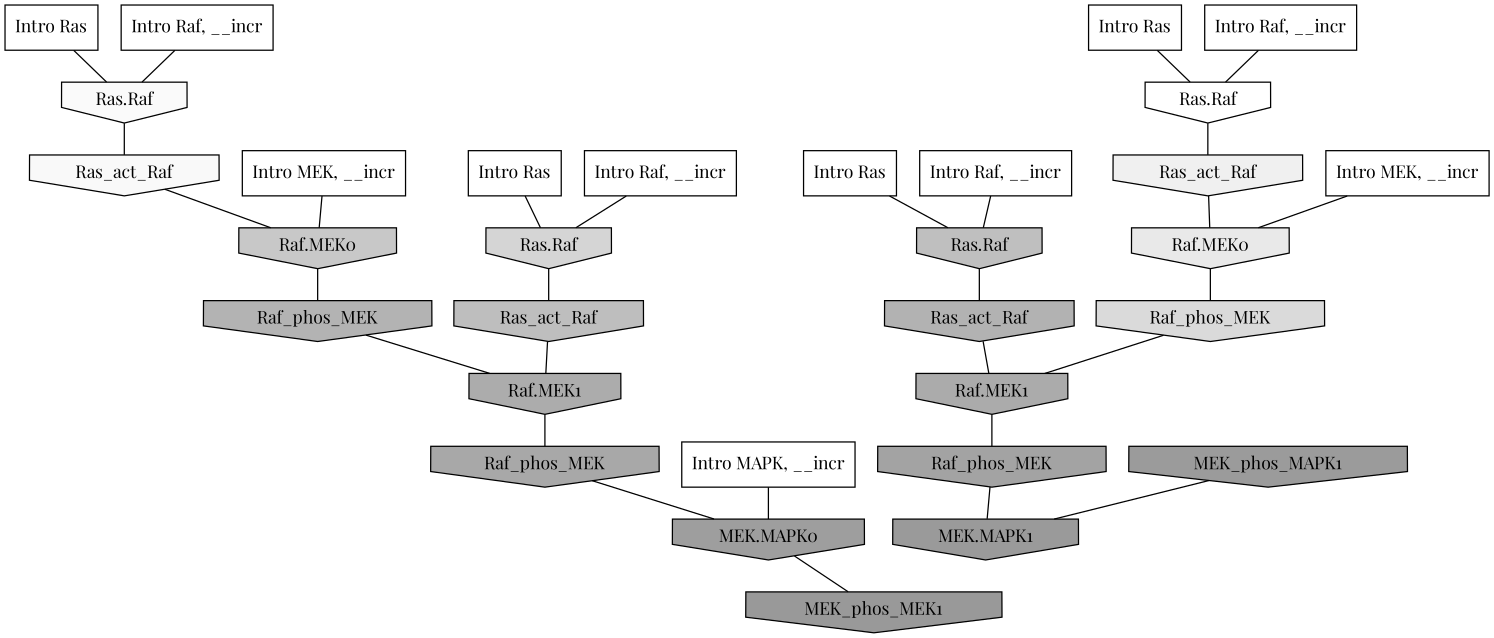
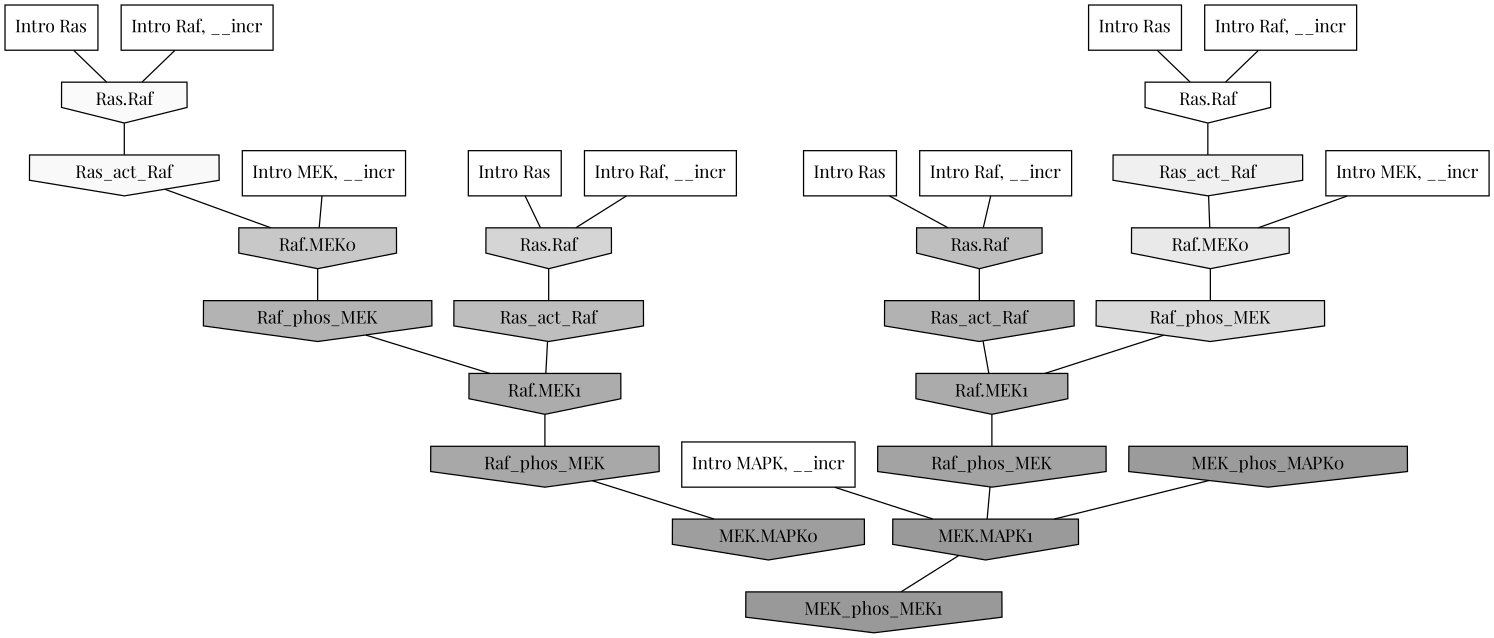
node "MEK_phos_MAPK1": label "MEK_phos_MAPK1" -> "MEK_phos_MAPK0"
edge "Intro MAPK, __incr" -- "MEK.MAPK0": now "Intro MAPK, __incr" -- "MEK.MAPK1"
edge "MEK.MAPK0" -- "MEK_phos_MEK1": now "MEK.MAPK1" -- "MEK_phos_MEK1"
